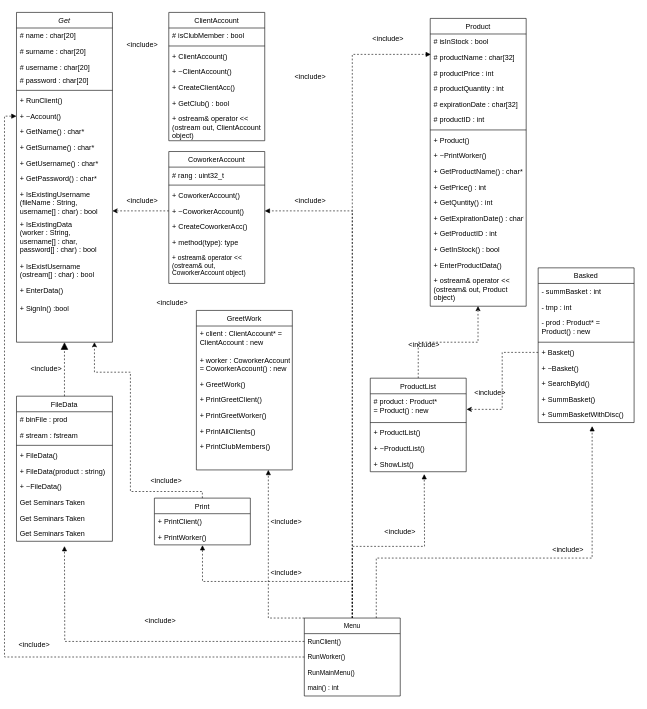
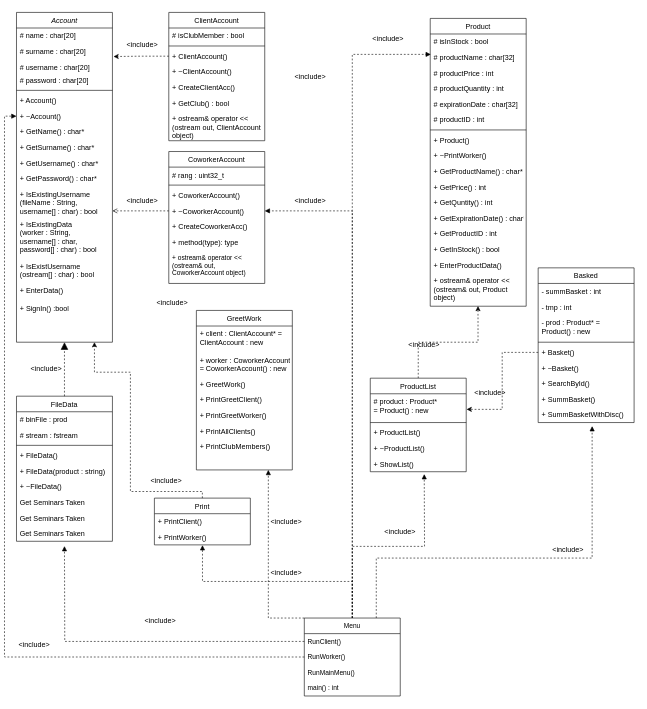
node "Get": label "Get" -> "Account"
edge "+ ClientAccount()" -> "# surname : char[20]": added
node "+ RunClient()": label "+ RunClient()" -> "+ Account()"
edge "+ ~CoworkerAccount()" -> "+ IsExistingUsername (fileName : String, username[] : char) : bool": arrowhead classic -> open
